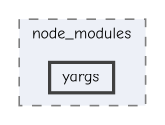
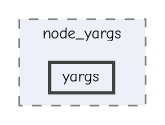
cluster "node_modules": label "node_modules" -> "node_yargs"
